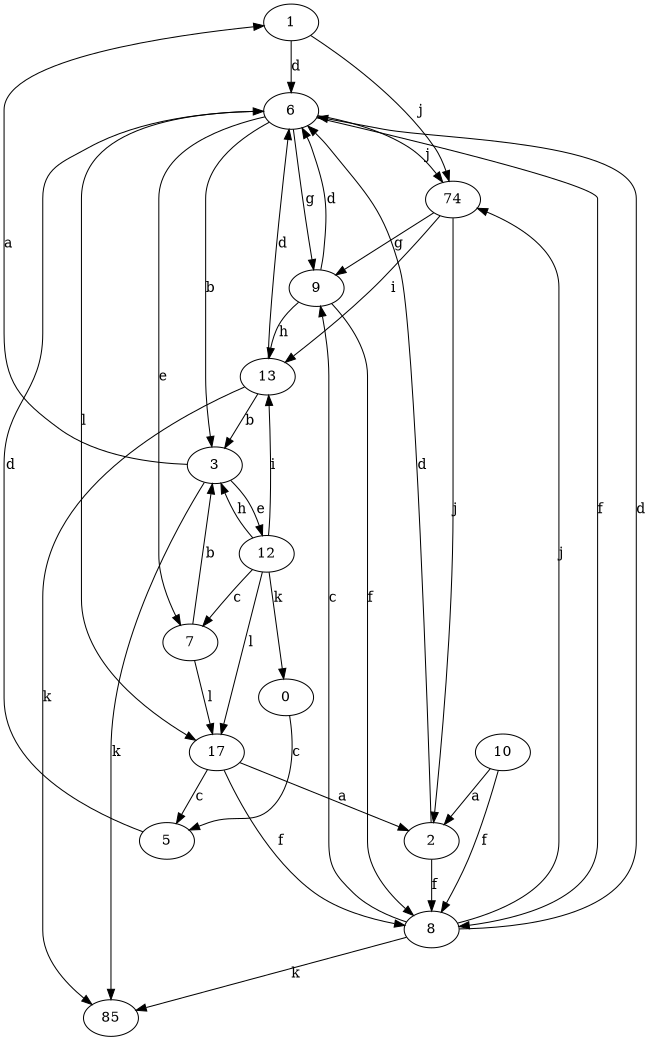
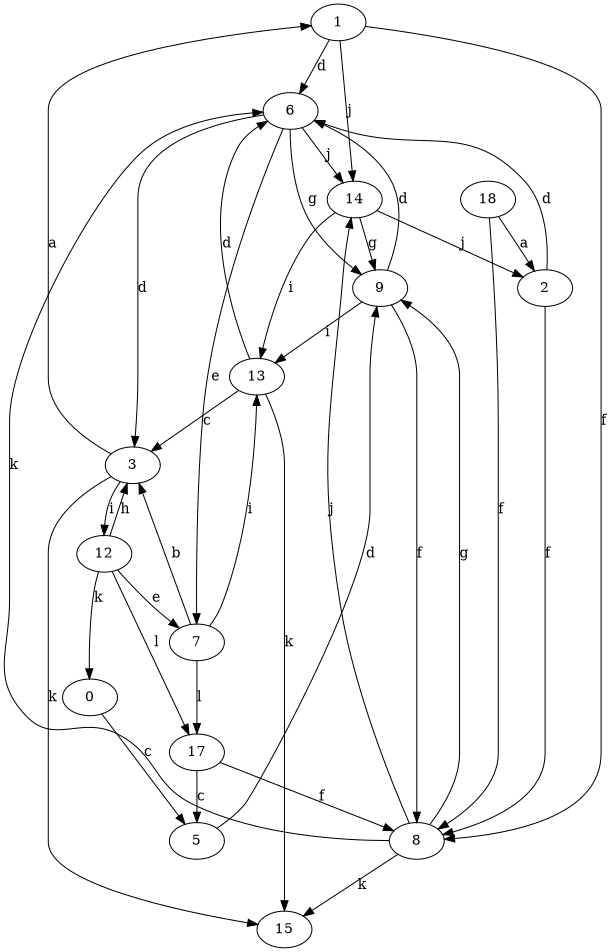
node "74": label "74" -> "14"
edge "6" -> "3": label "b" -> "d"
edge "9" -> "13": label "h" -> "i"
edge "6" -> "17": removed, label "l"
edge "13" -> "3": label "b" -> "c"
edge "5" -> "6": now "5" -> "9"
edge "6" -> "8": now "1" -> "8"
edge "12" -> "13": now "7" -> "13"
edge "3" -> "12": label "e" -> "i"
edge "8" -> "6": label "d" -> "k"
edge "12" -> "7": label "c" -> "e"
edge "8" -> "9": label "c" -> "g"
node "10": label "10" -> "18"
edge "17" -> "2": removed, label "a"
node "85": label "85" -> "15"
